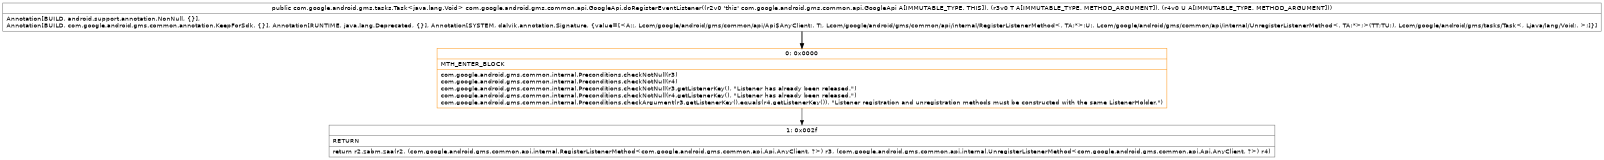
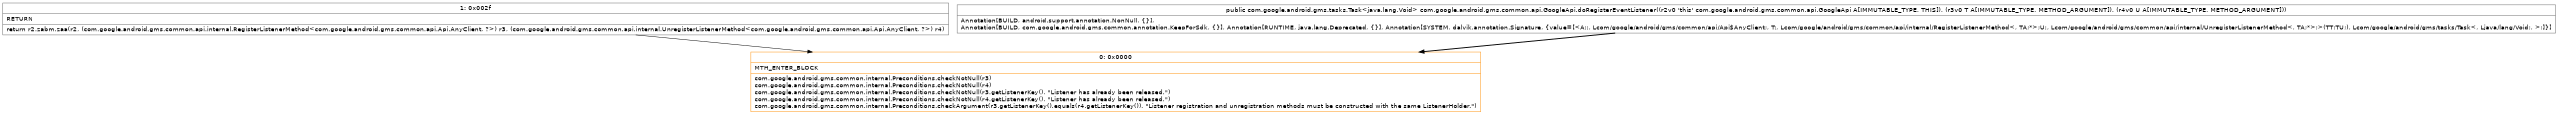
edge "0: 0x0000" -> "1: 0x002f": reversed
